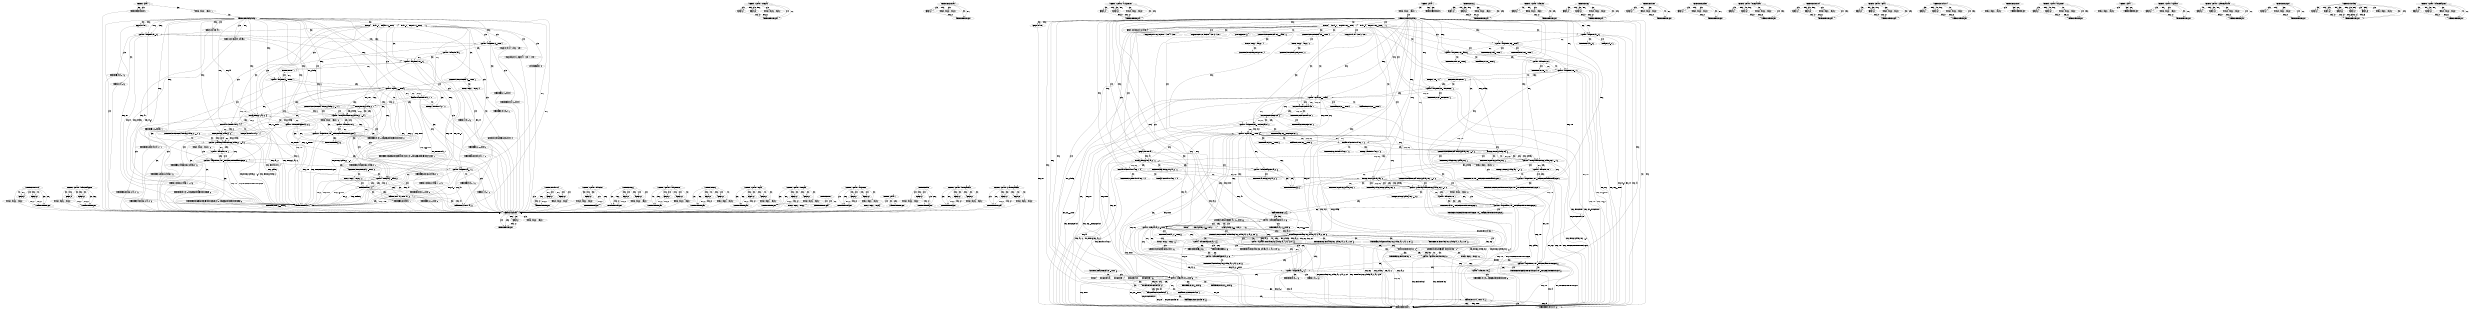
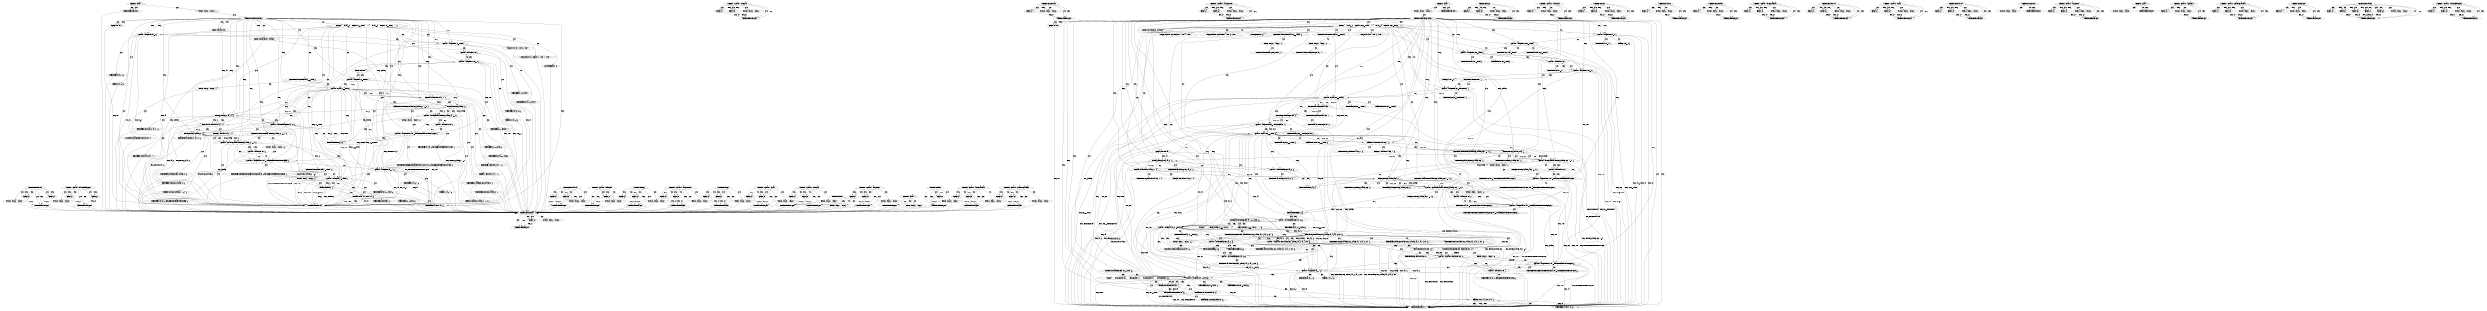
edge "(<operator>.equals,q == NULL)" -> "(LITERAL,1,BN_set_word(q, 1))": now "(<operator>.equals,q == NULL)" -> "(IDENTIFIER,NULL,q == NULL)"
edge "(CONTROL_STRUCTURE,IF,if (BN_cmp(pub_key, tmp) >= 0))" -> "(<operator>.greaterEqualsThan,BN_cmp(pub_key, tmp) >= 0)": label "AST: " -> "NULL: "
edge "(CONTROL_STRUCTURE,IF,if (!BN_is_one(tmp)))" -> "(<operator>.logicalNot,!BN_is_one(tmp))": label "AST: " -> "CHECK: "
